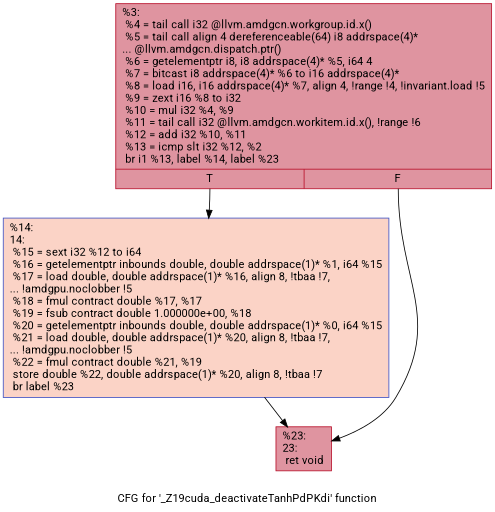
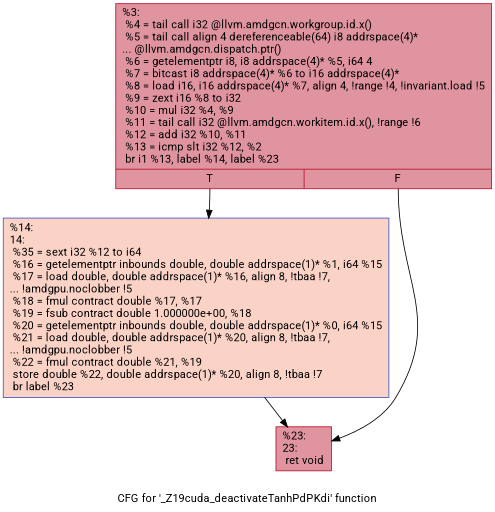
node "%14:": text "%15 = sext i32 %12 to i64" -> "%35 = sext i32 %12 to i64"
